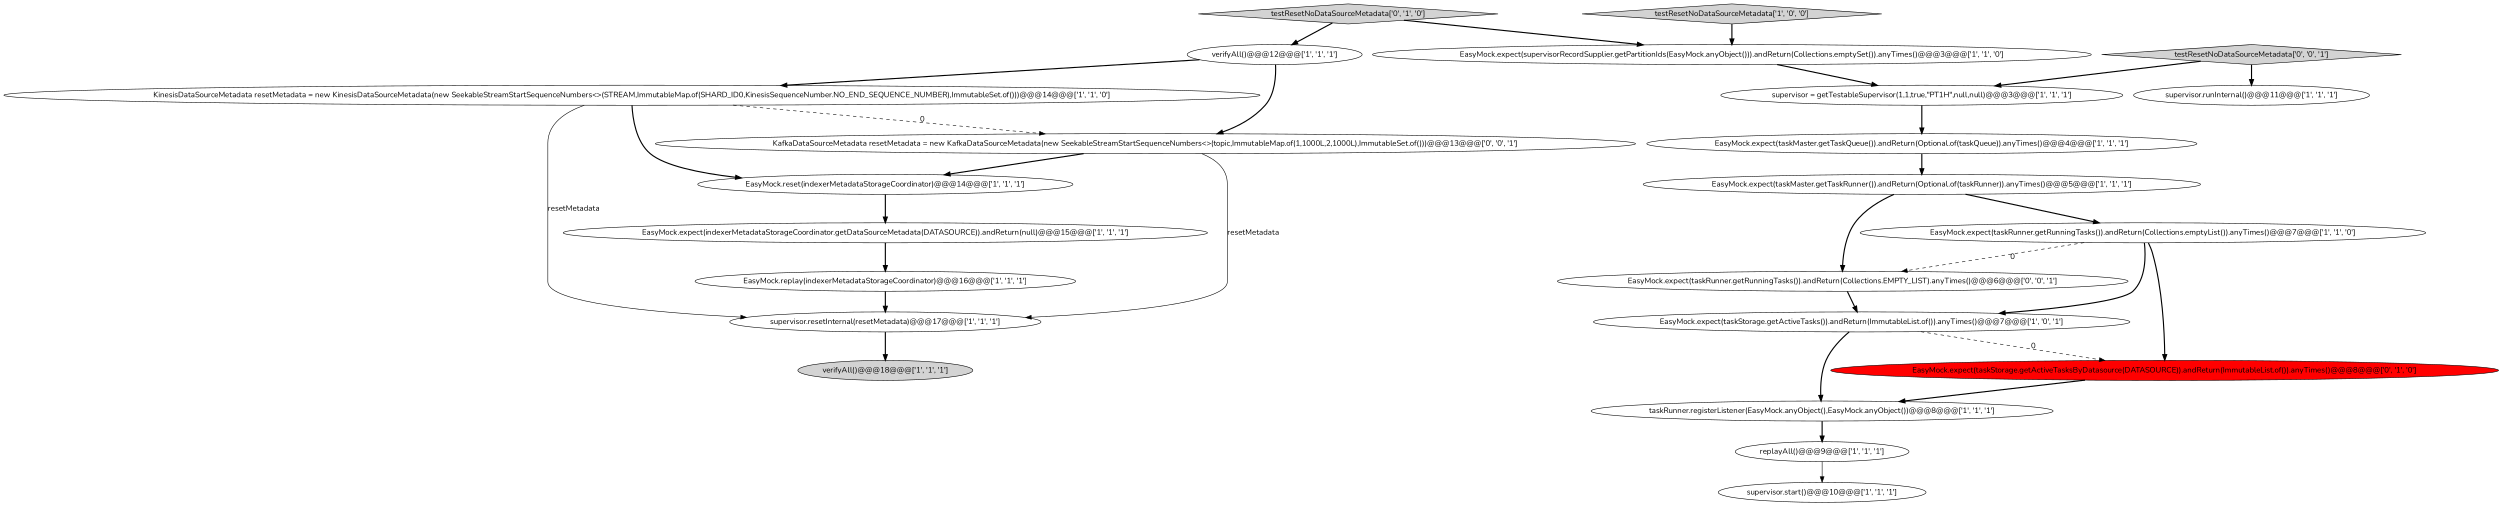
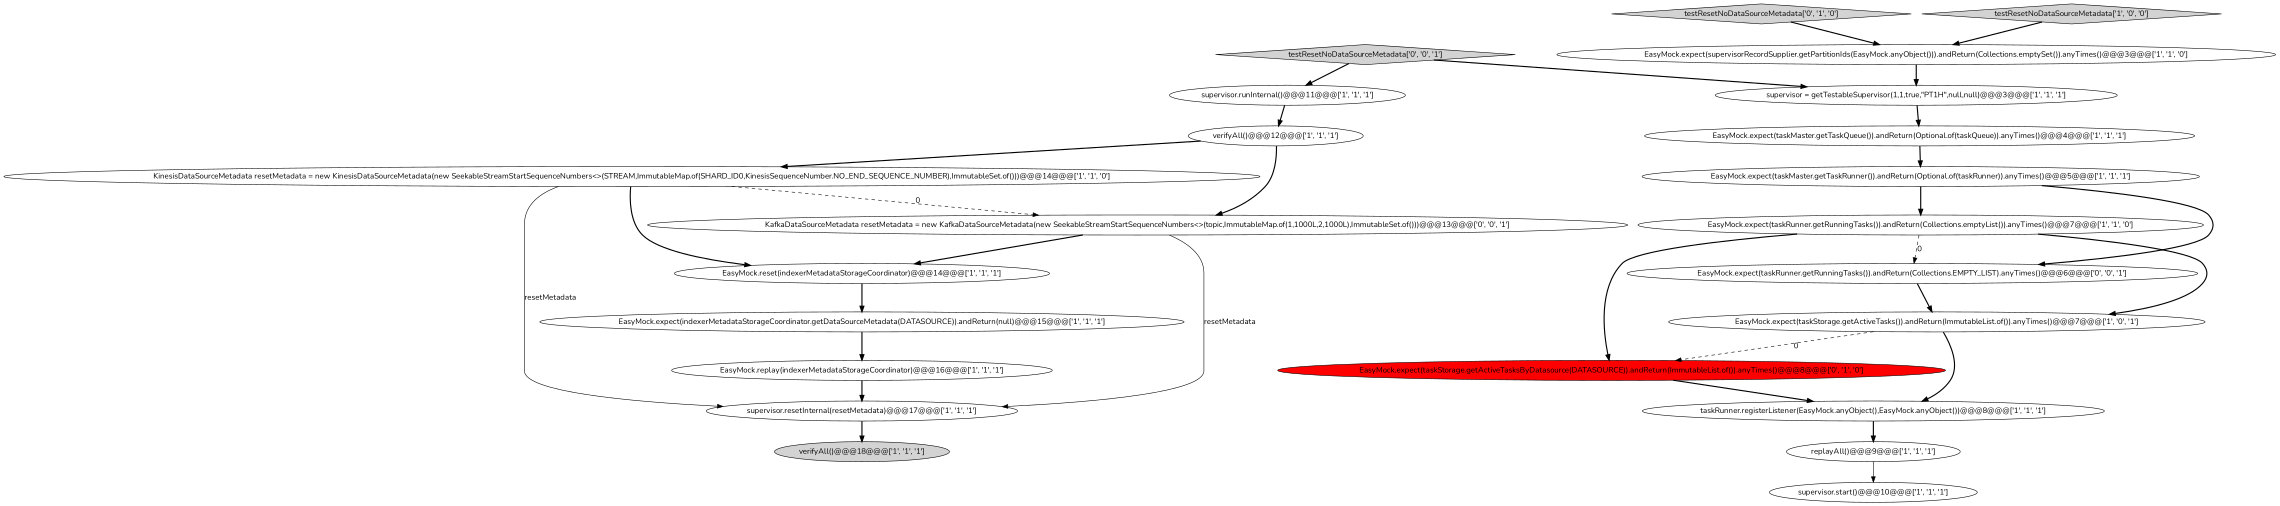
edge "testResetNoDataSourceMetadata['0', '1', '0']" -> "verifyAll()@@@12@@@['1', '1', '1']": now "supervisor.runInternal()@@@11@@@['1', '1', '1']" -> "verifyAll()@@@12@@@['1', '1', '1']"
